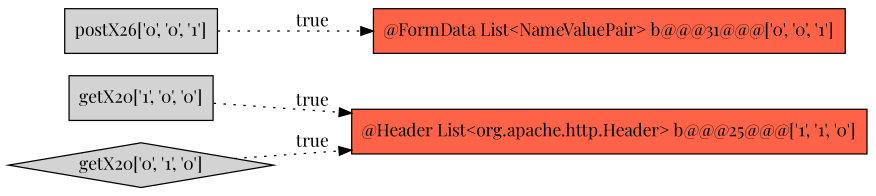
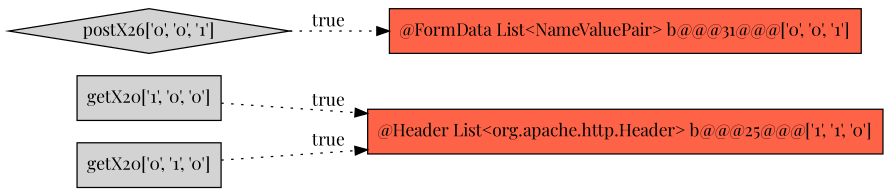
node "postX26['0', '0', '1']": shape box -> diamond
node "getX20['0', '1', '0']": shape diamond -> box
